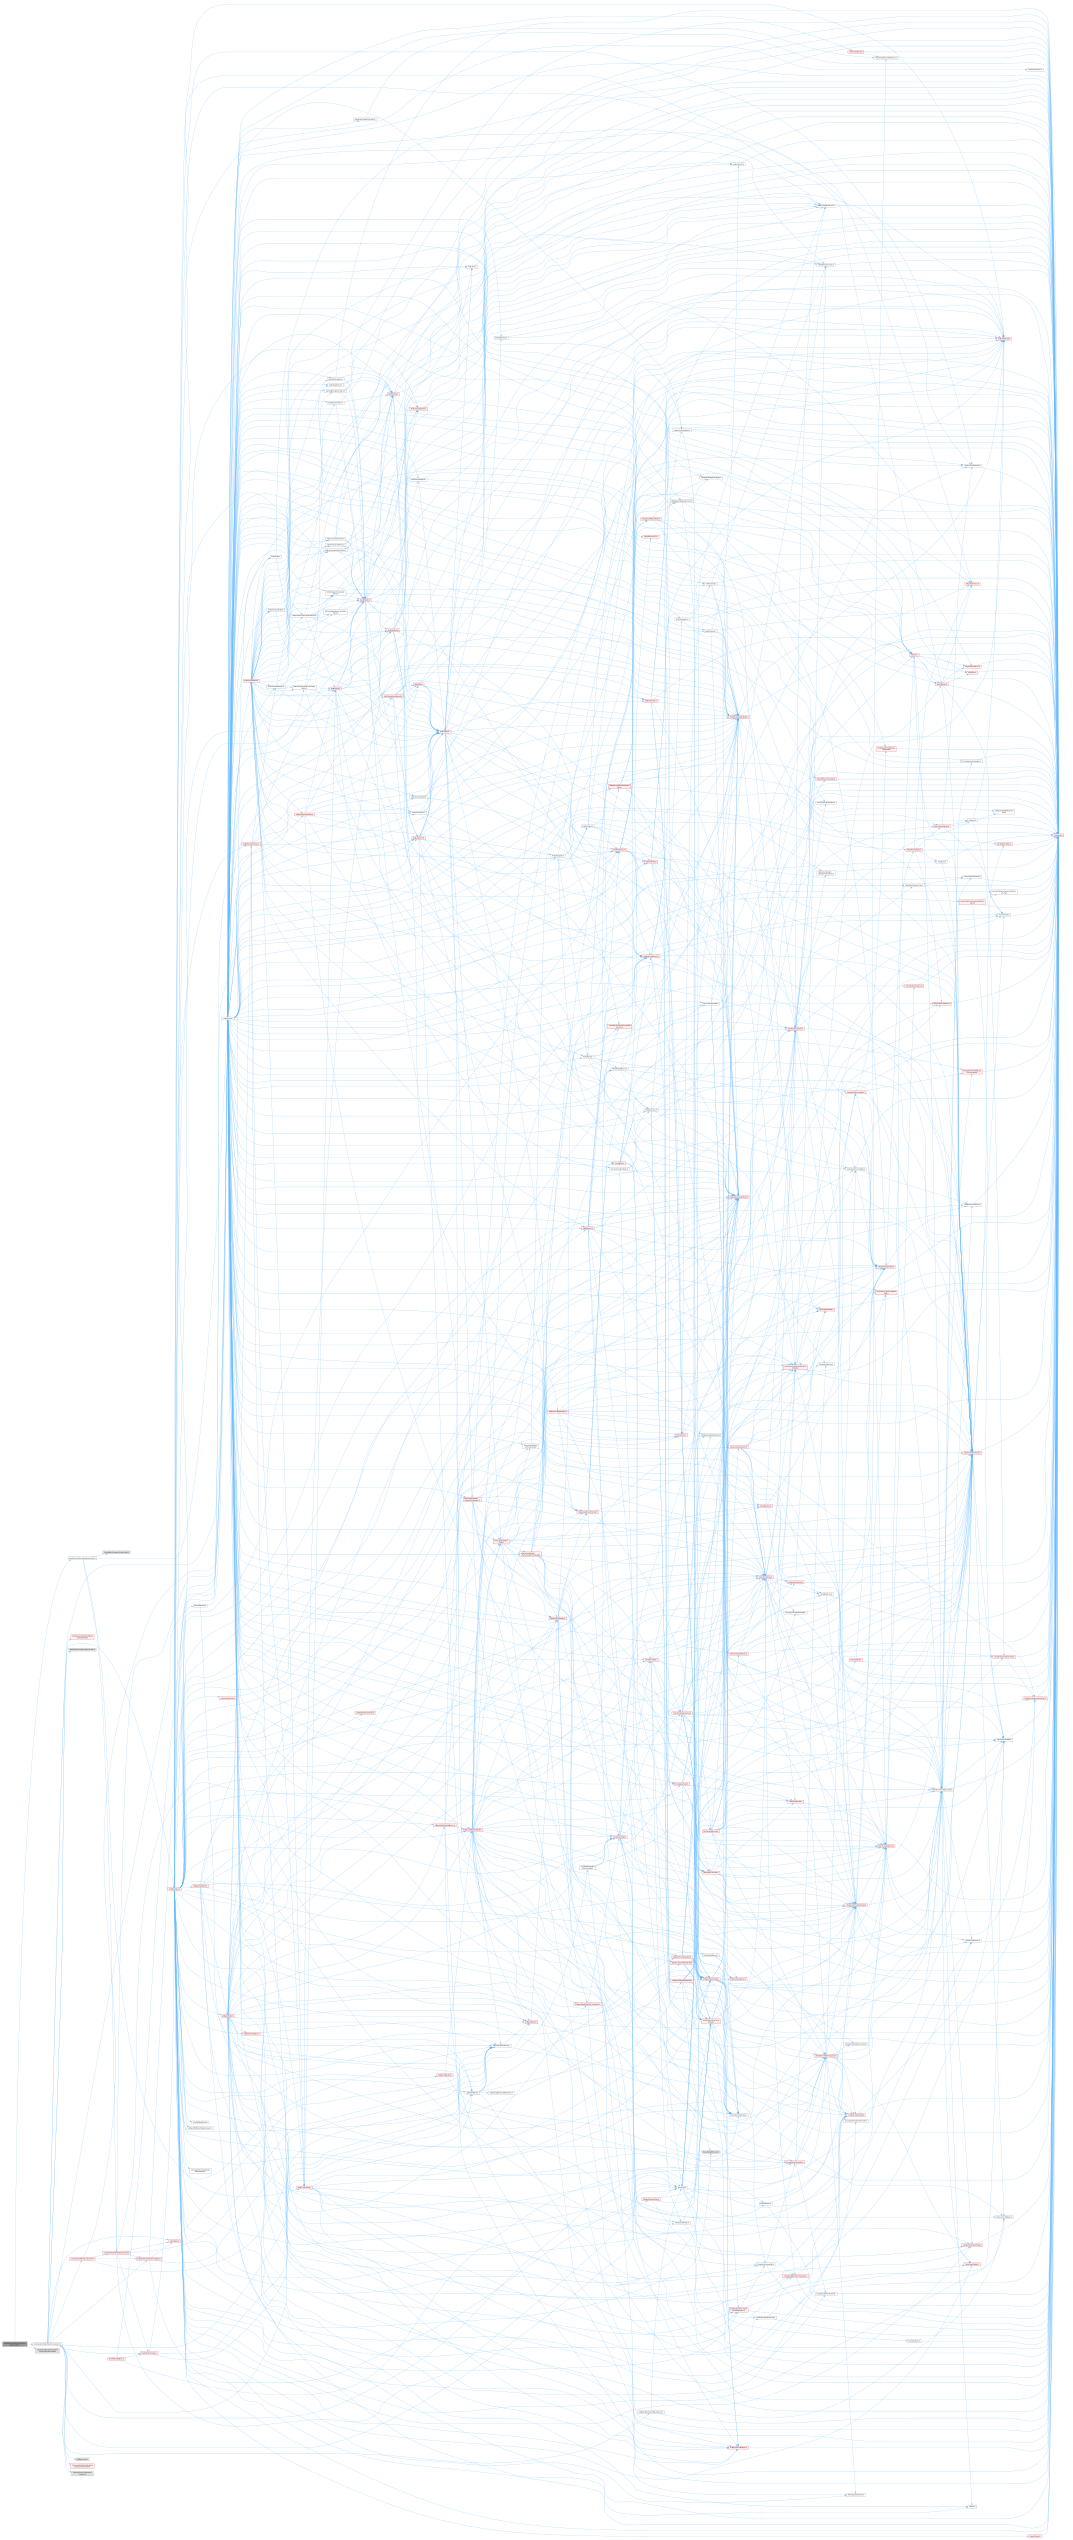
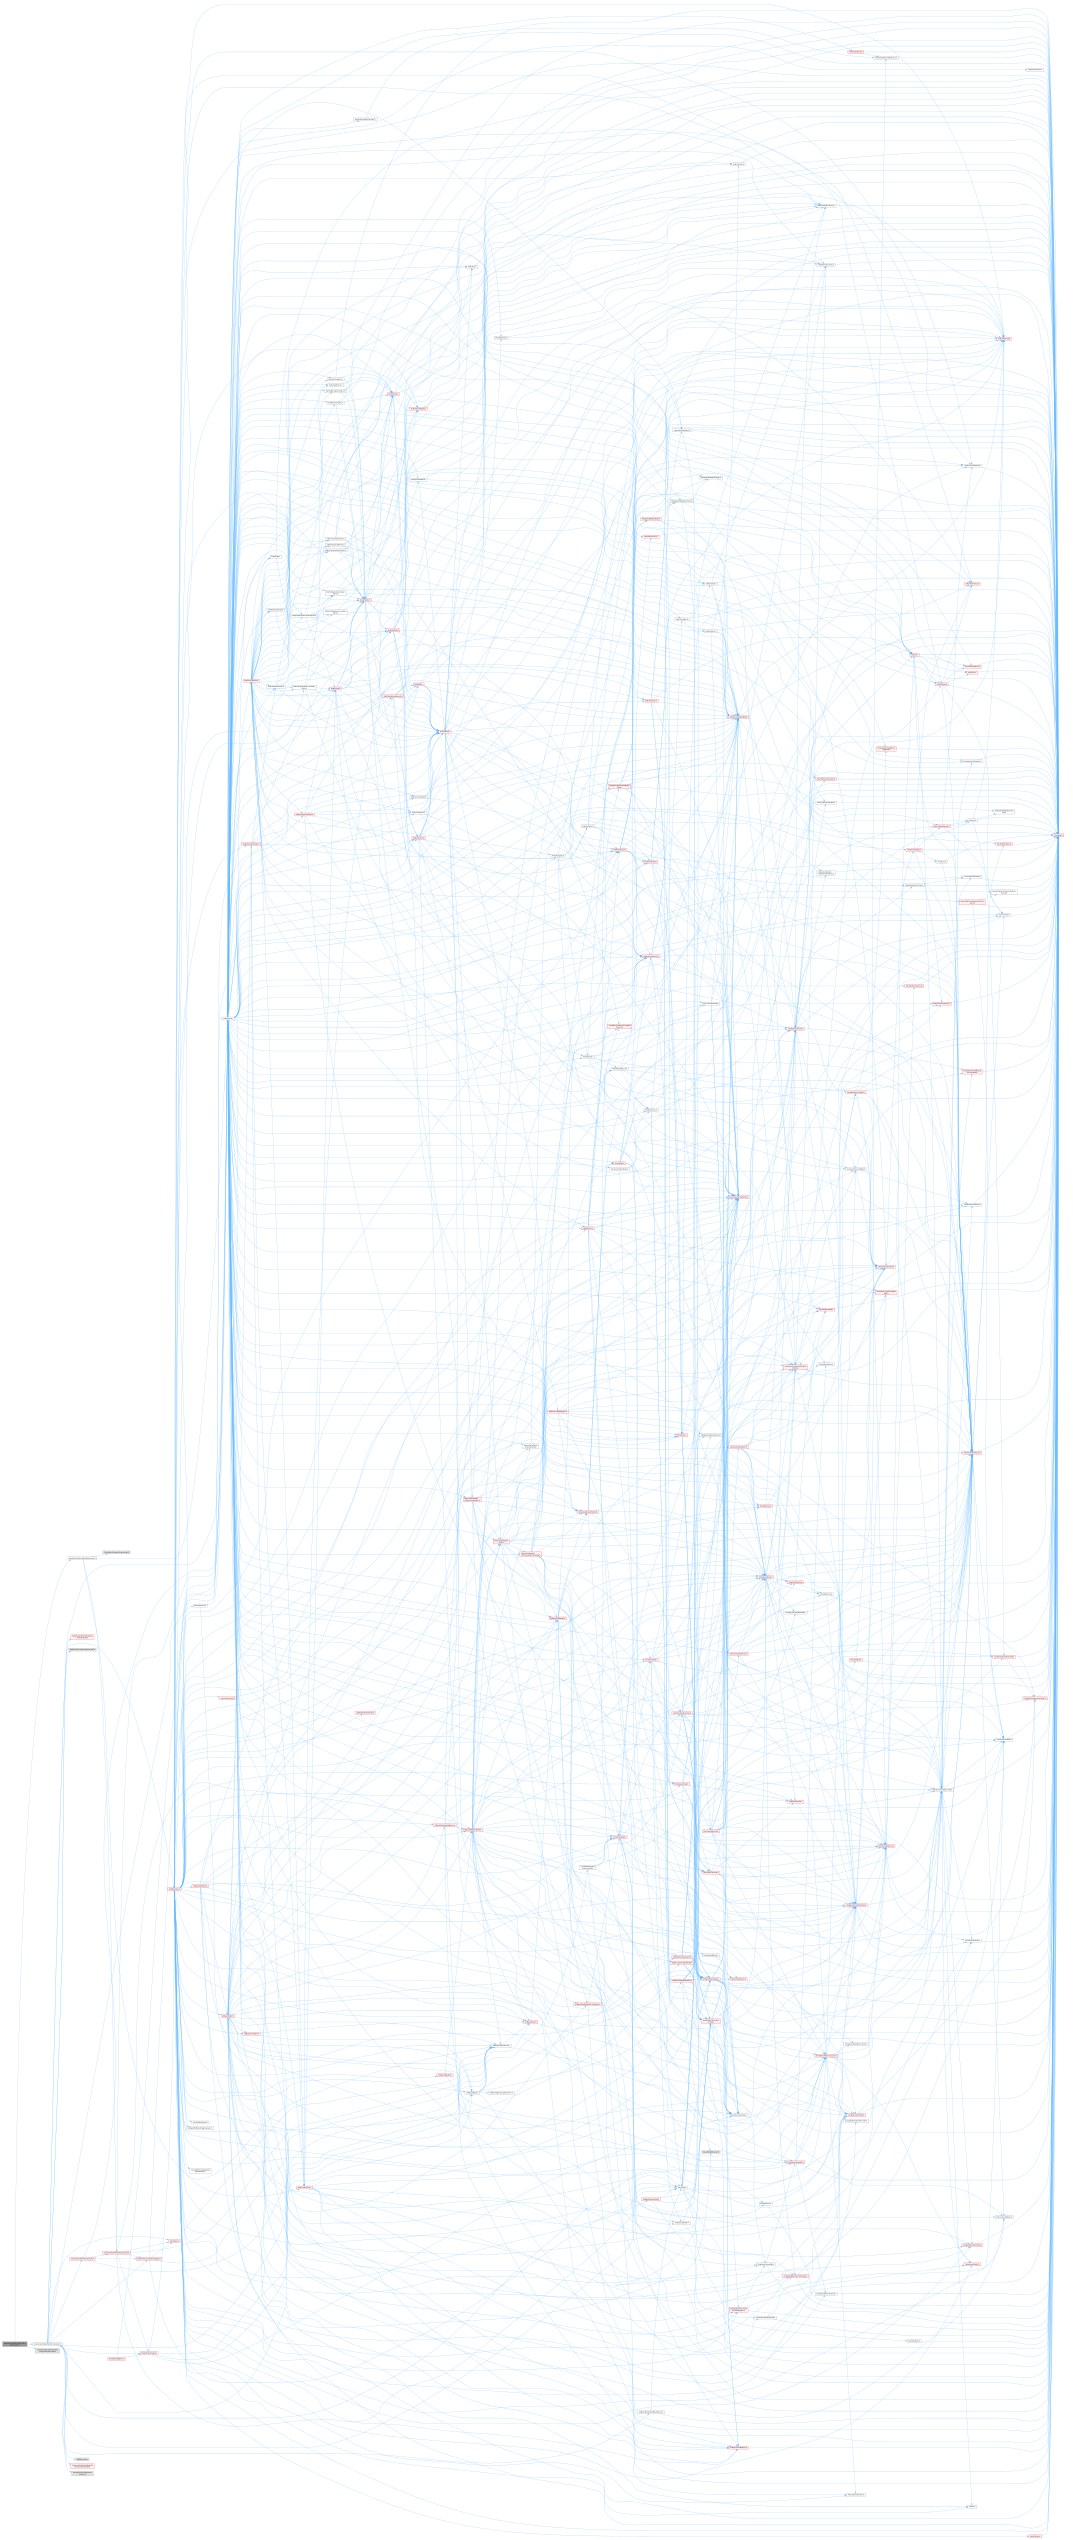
edge "DrawDebugHelpers.h" -> "Misc/EnumClassFlags.h": now "Engine/EngineTypes.h" -> "Misc/EnumClassFlags.h"
